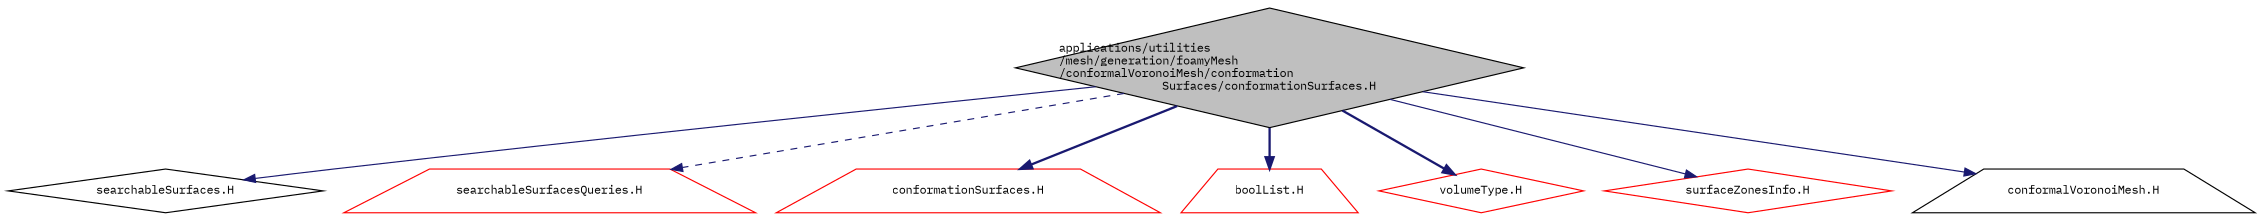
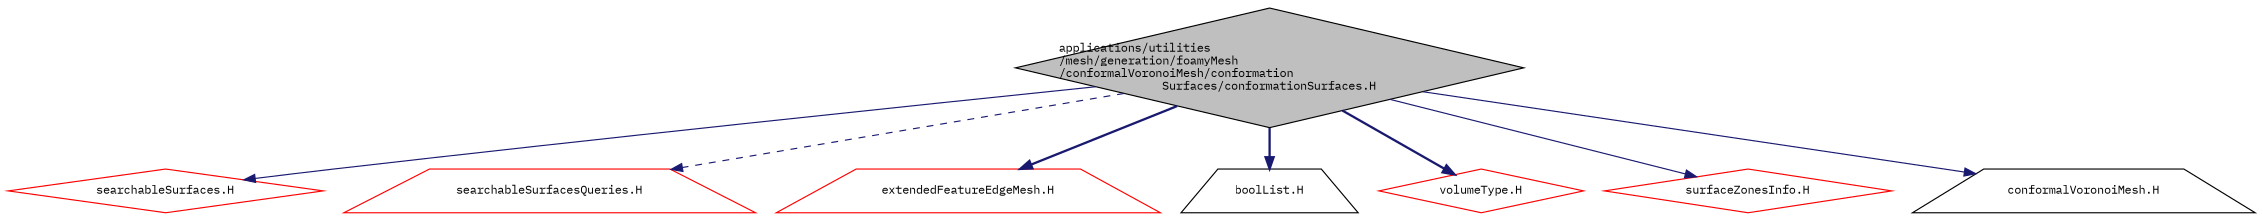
node "searchableSurfaces.H": color black -> red
node "conformationSurfaces.H": label "conformationSurfaces.H" -> "extendedFeatureEdgeMesh.H"
node "boolList.H": color red -> black
